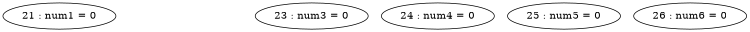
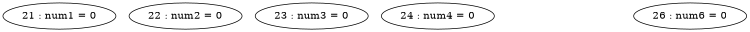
node "22 : num2 = 0": added
node "25 : num5 = 0": removed
